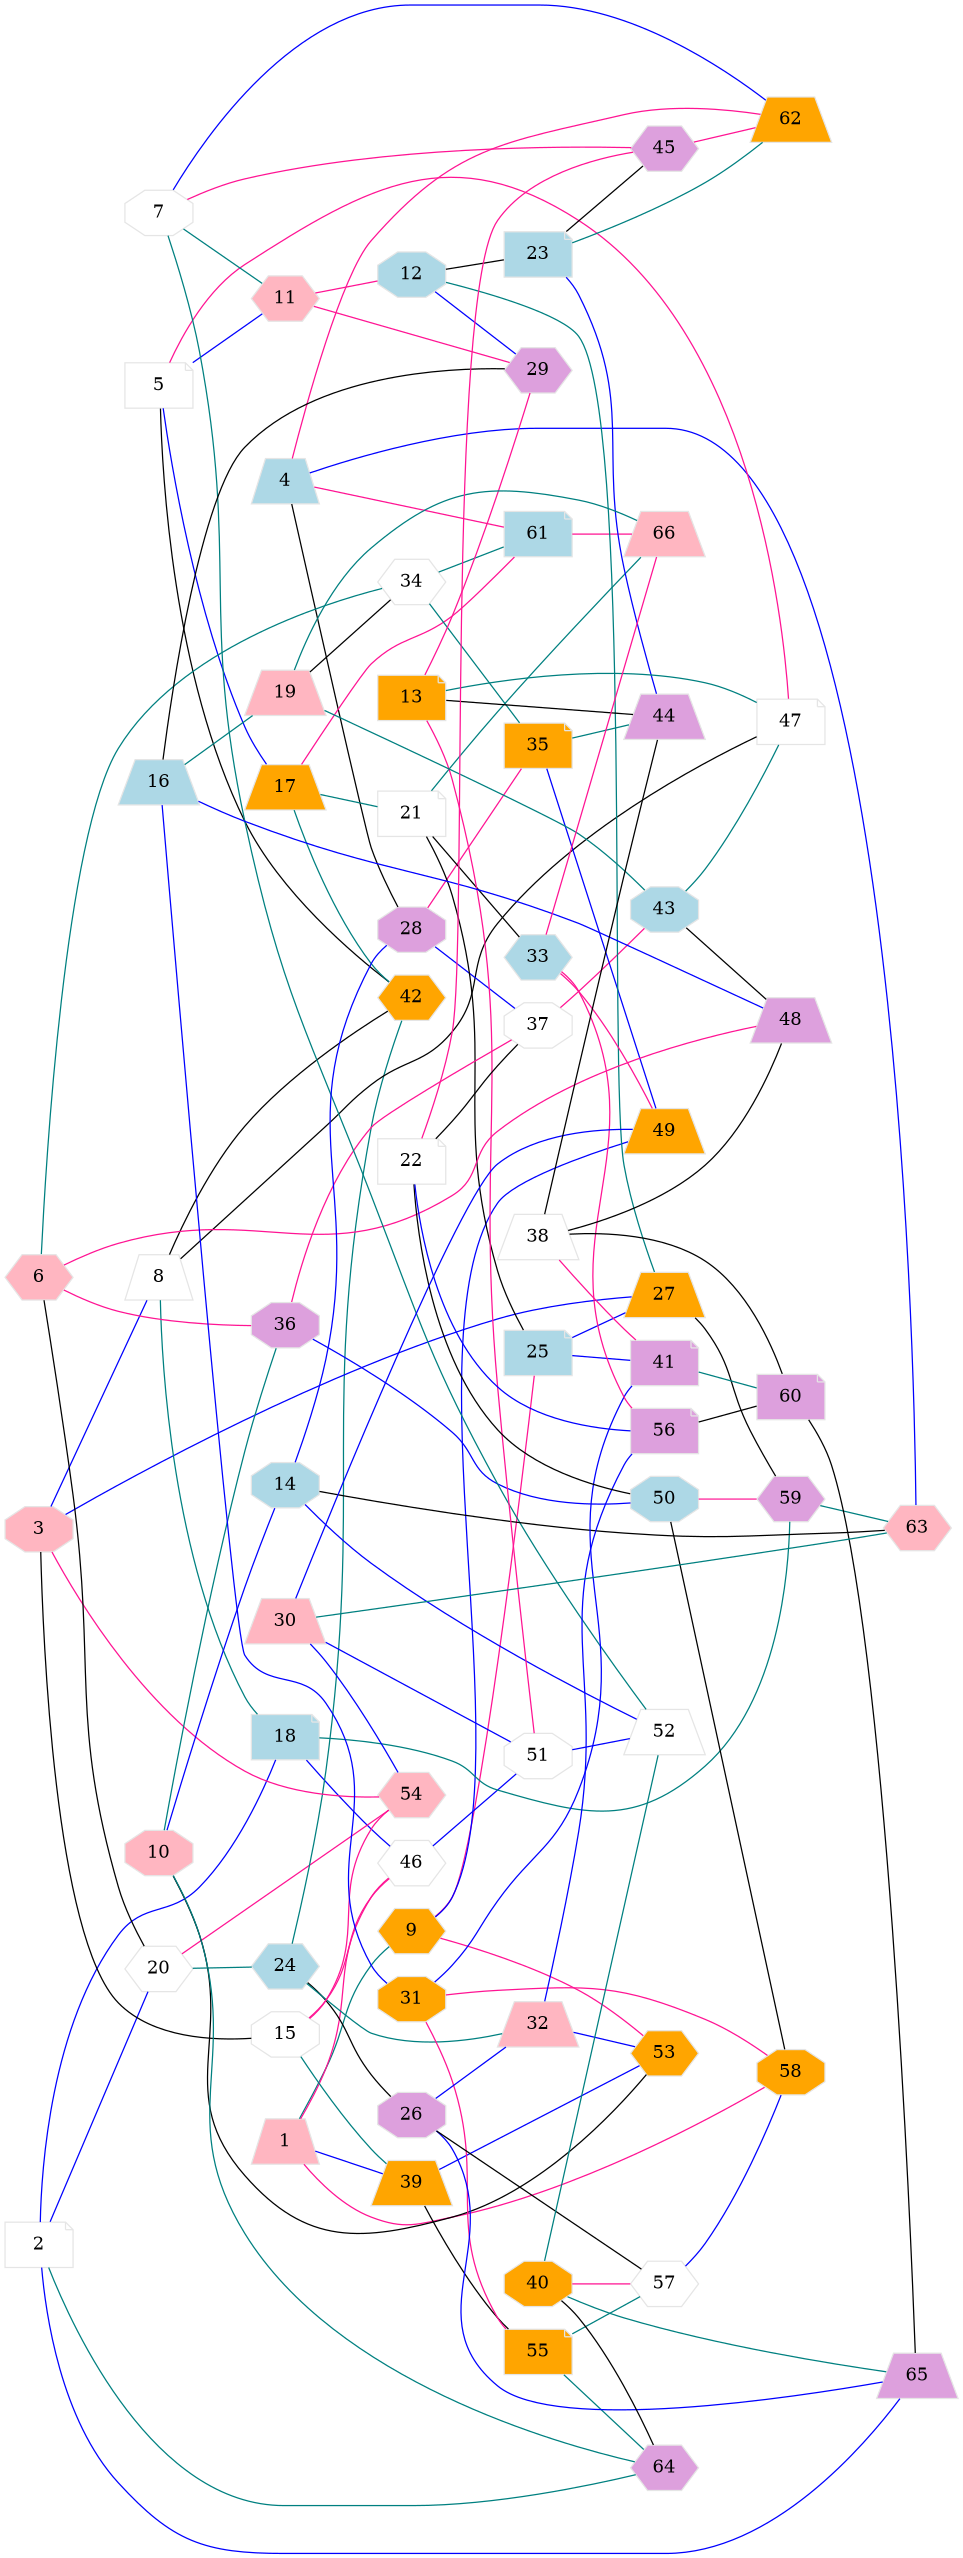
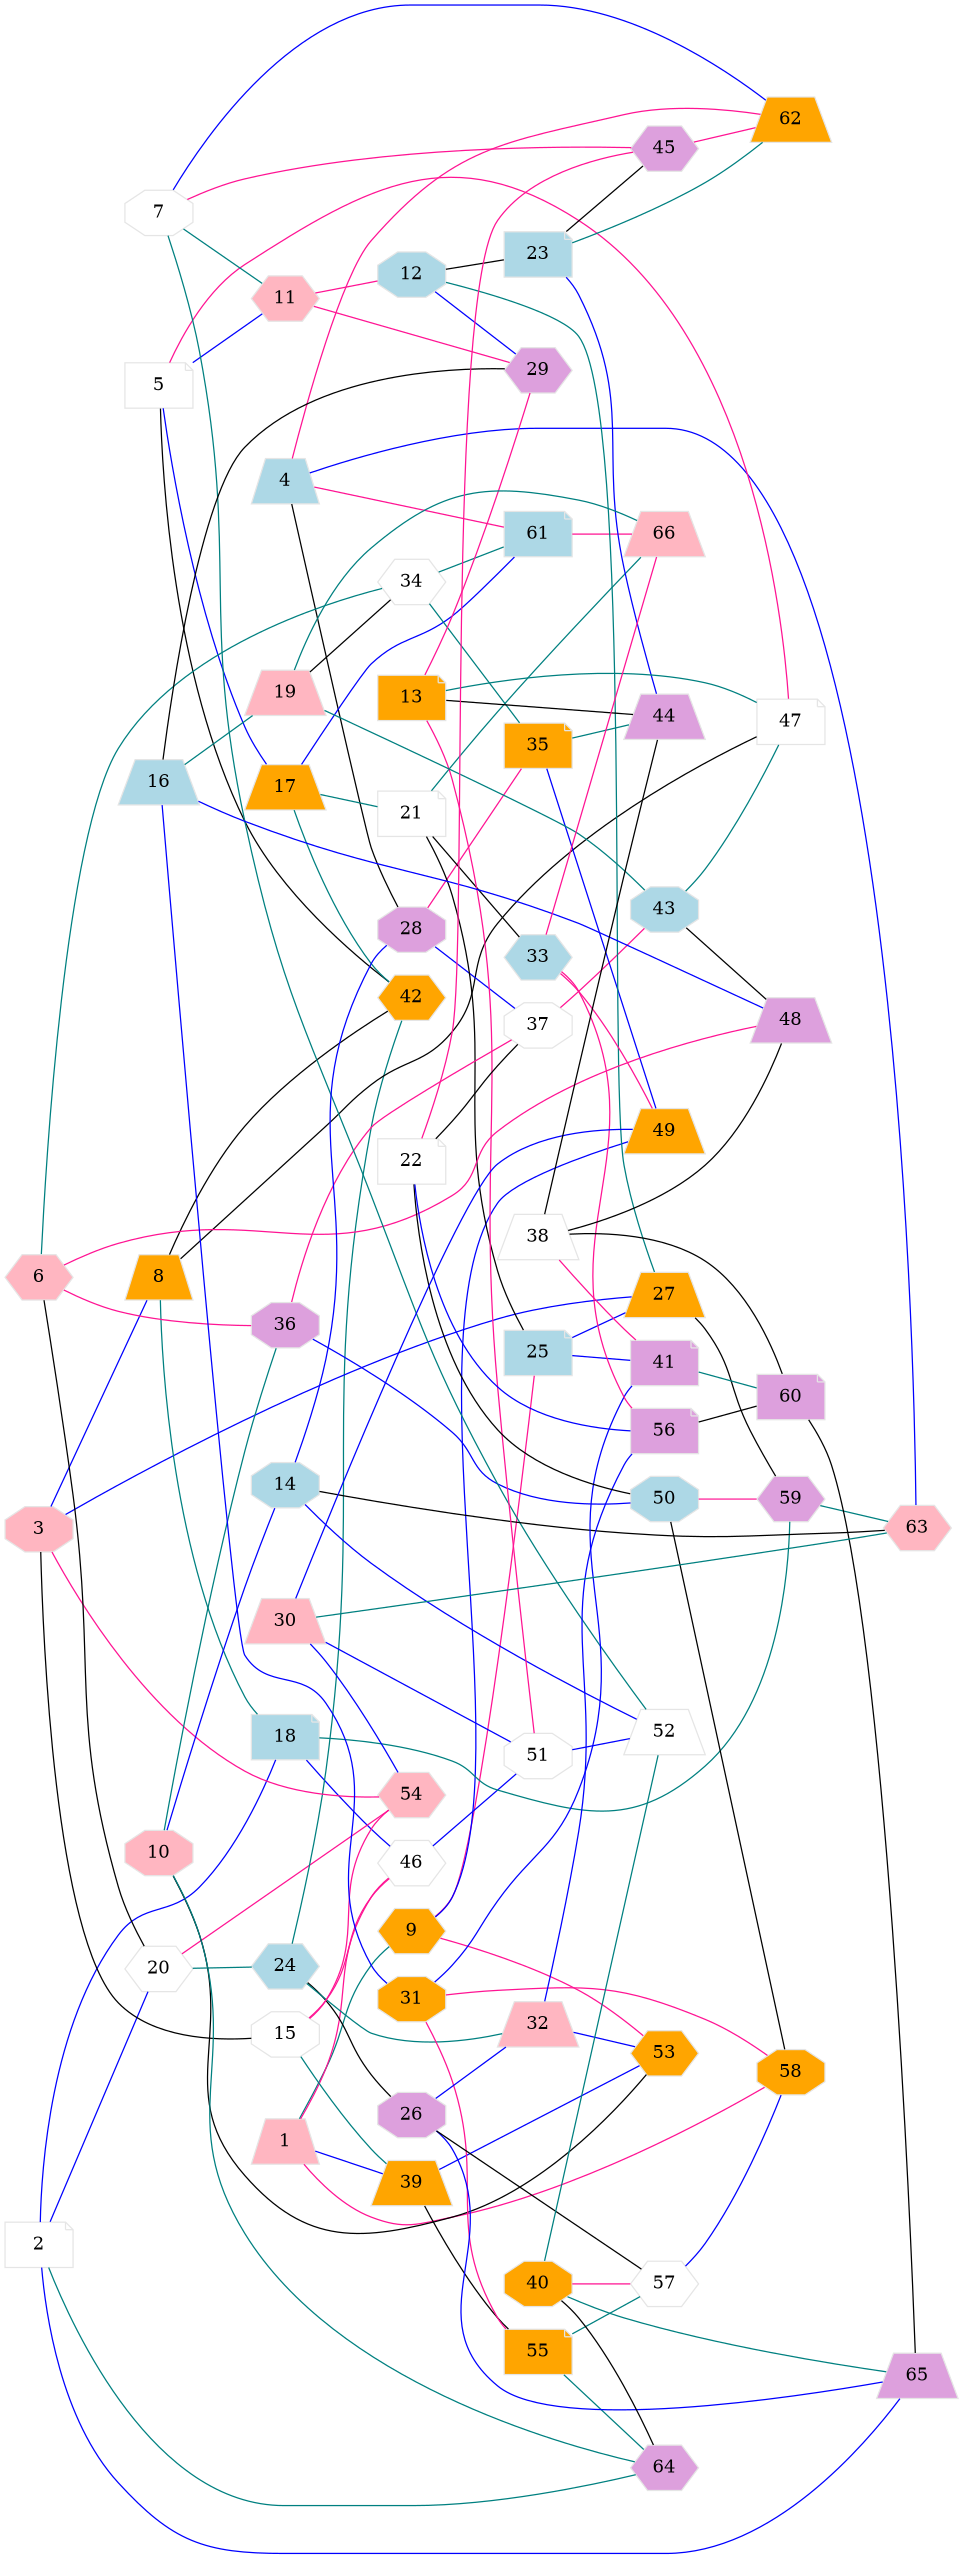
edge "61" -- "17": color deeppink -> blue
node "8": fillcolor white -> orange
